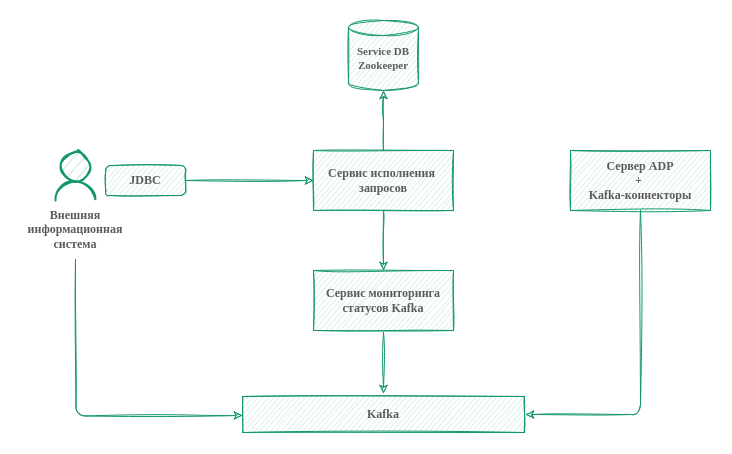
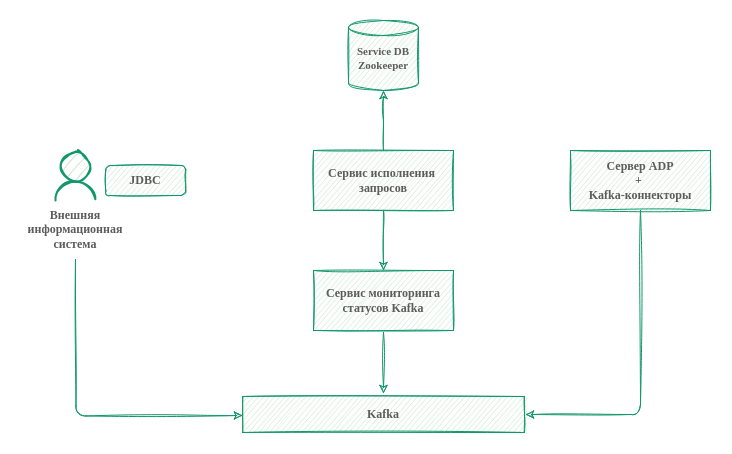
edge "JDBC" -> "Сервис исполнения запросов": removed
